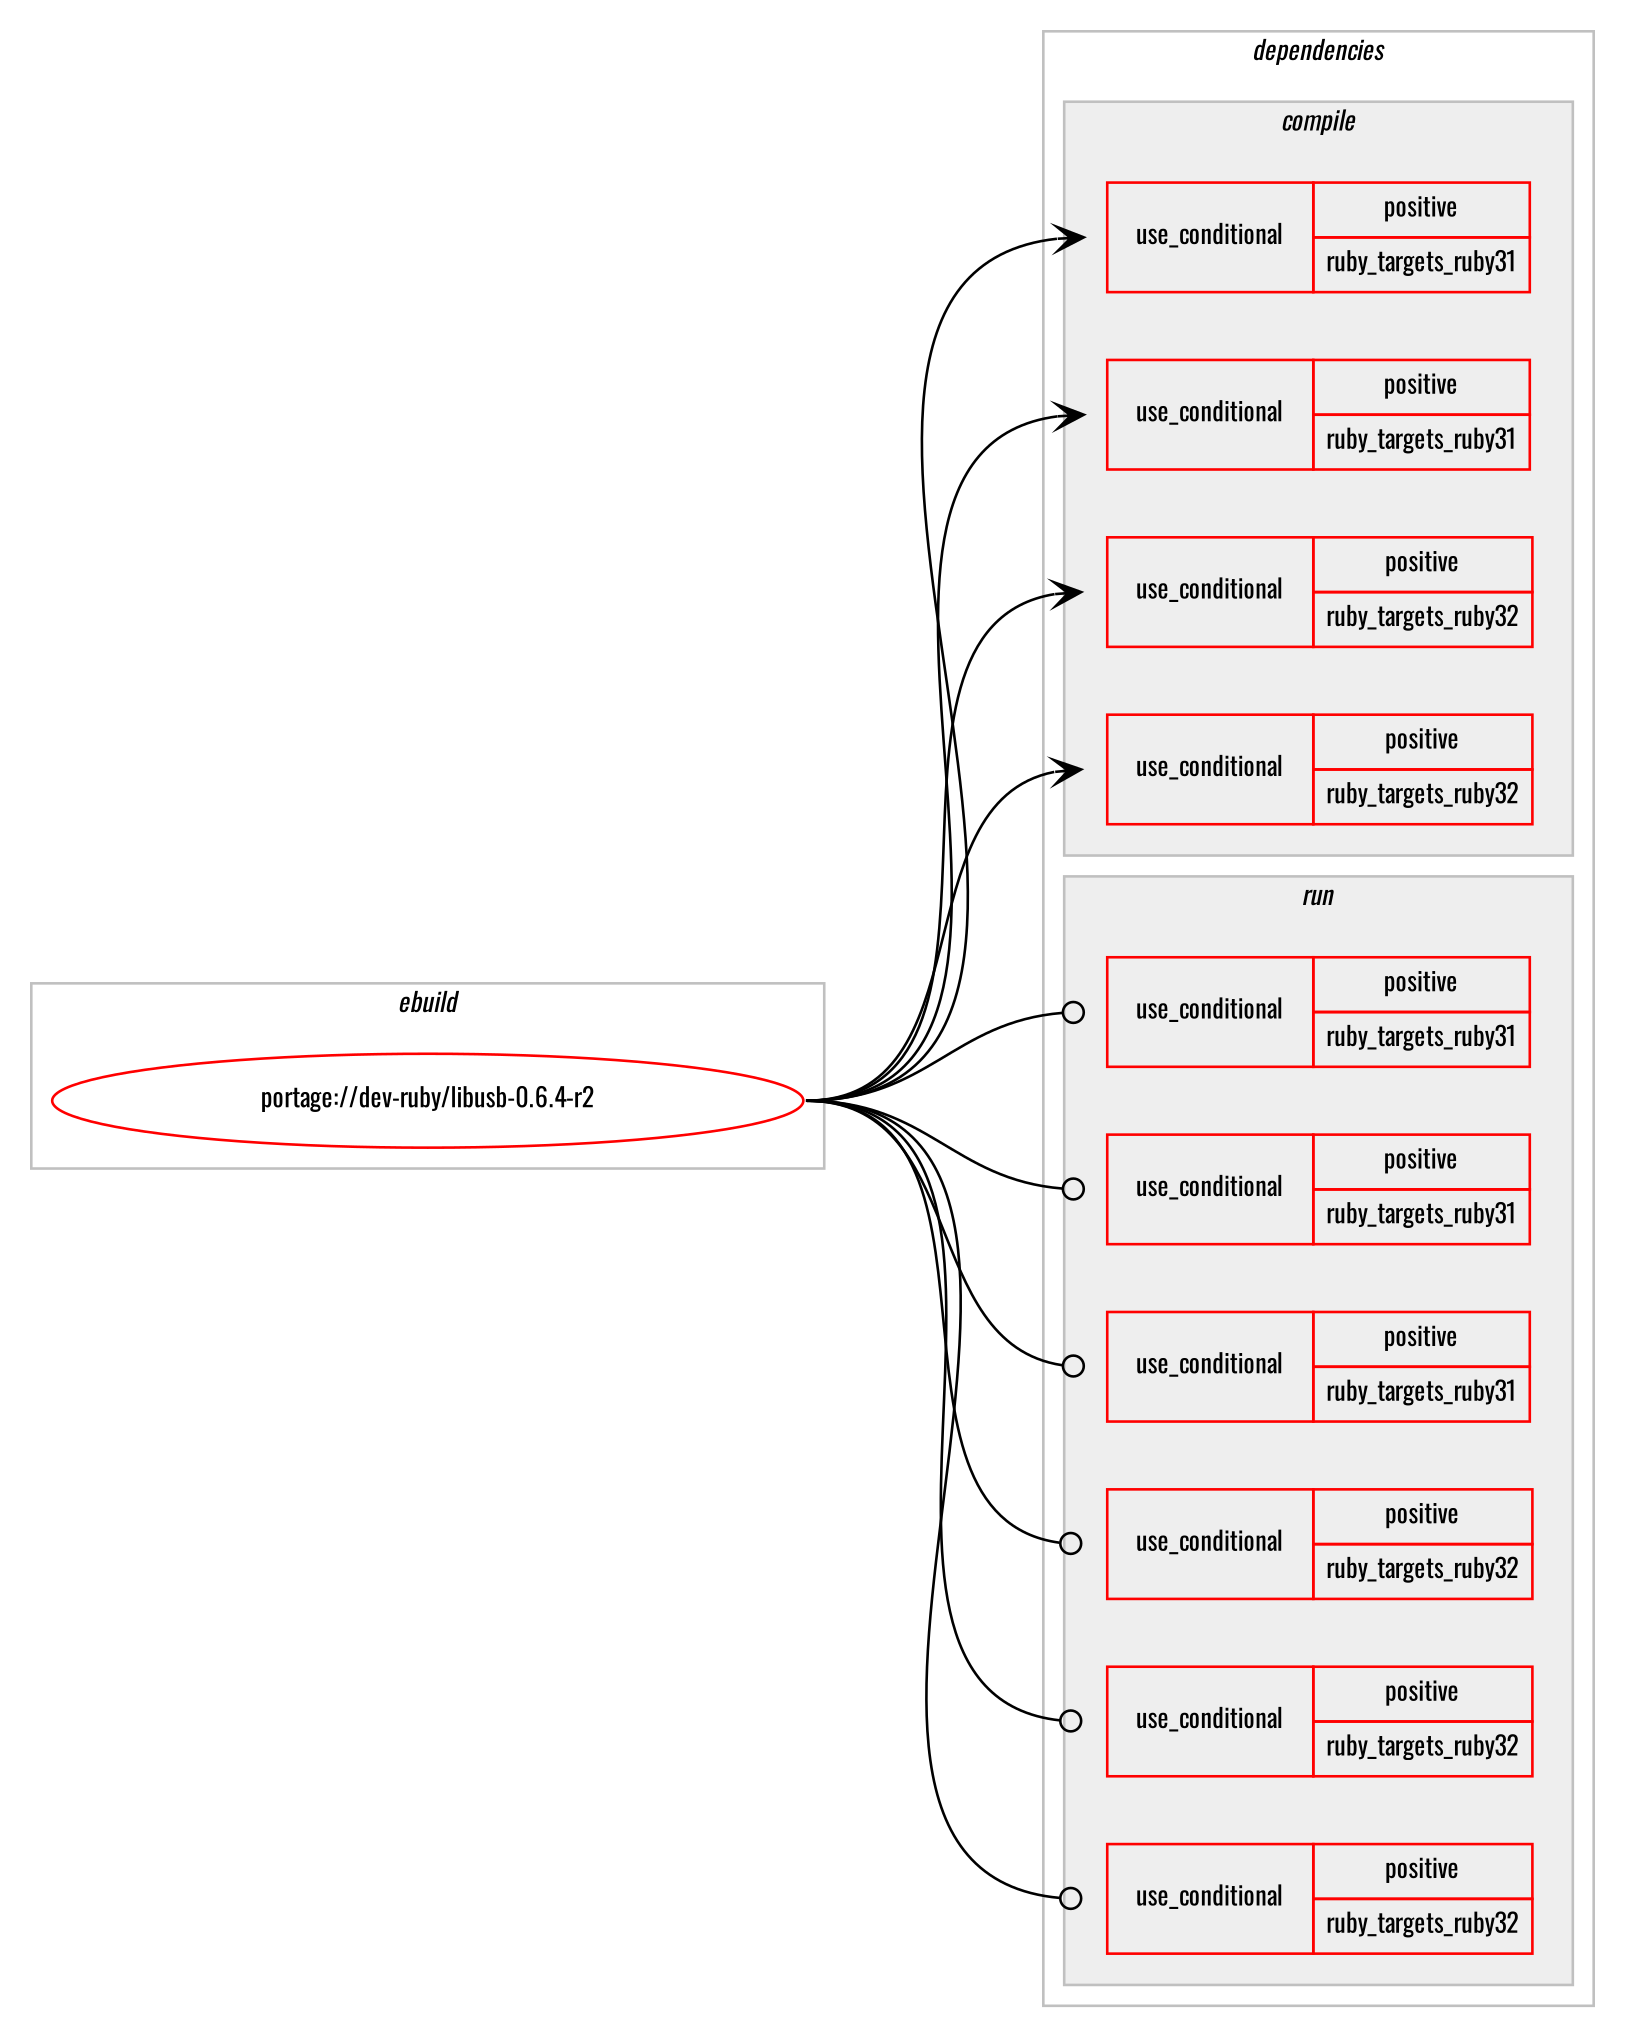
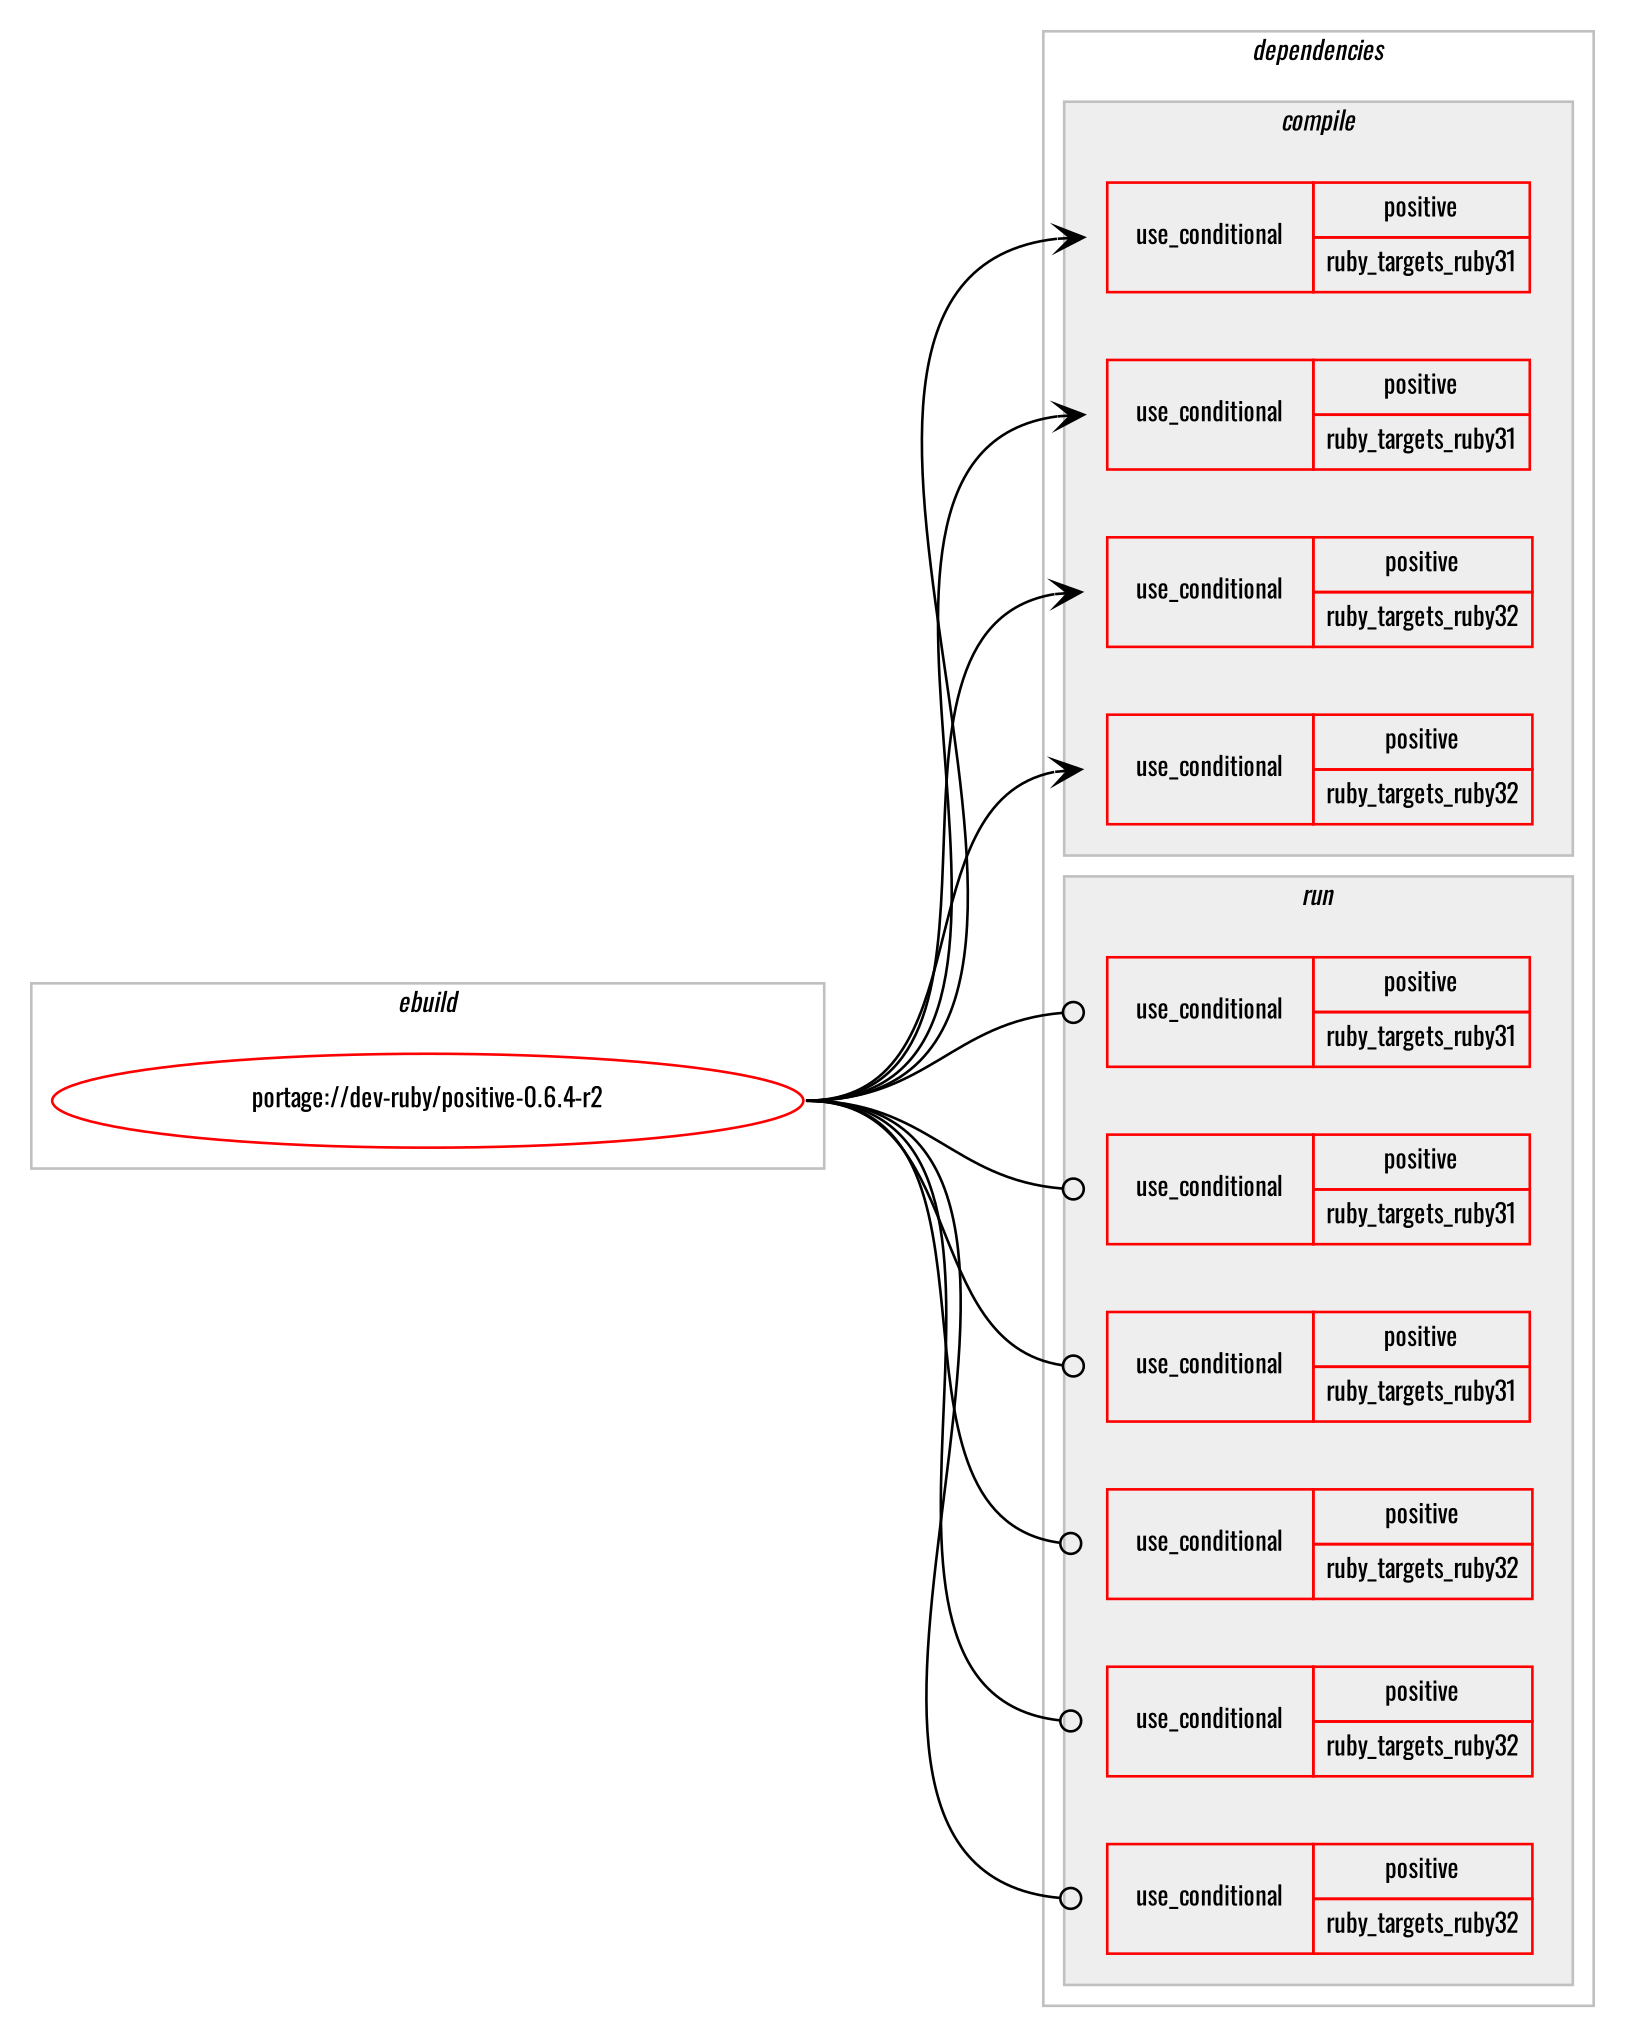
node "portage://dev-ruby/libusb-0.6.4-r2": label "portage://dev-ruby/libusb-0.6.4-r2" -> "portage://dev-ruby/positive-0.6.4-r2"
